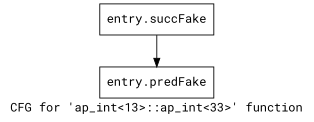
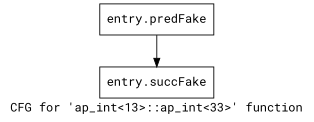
edge "entry.succFake" -> "entry.predFake": reversed
